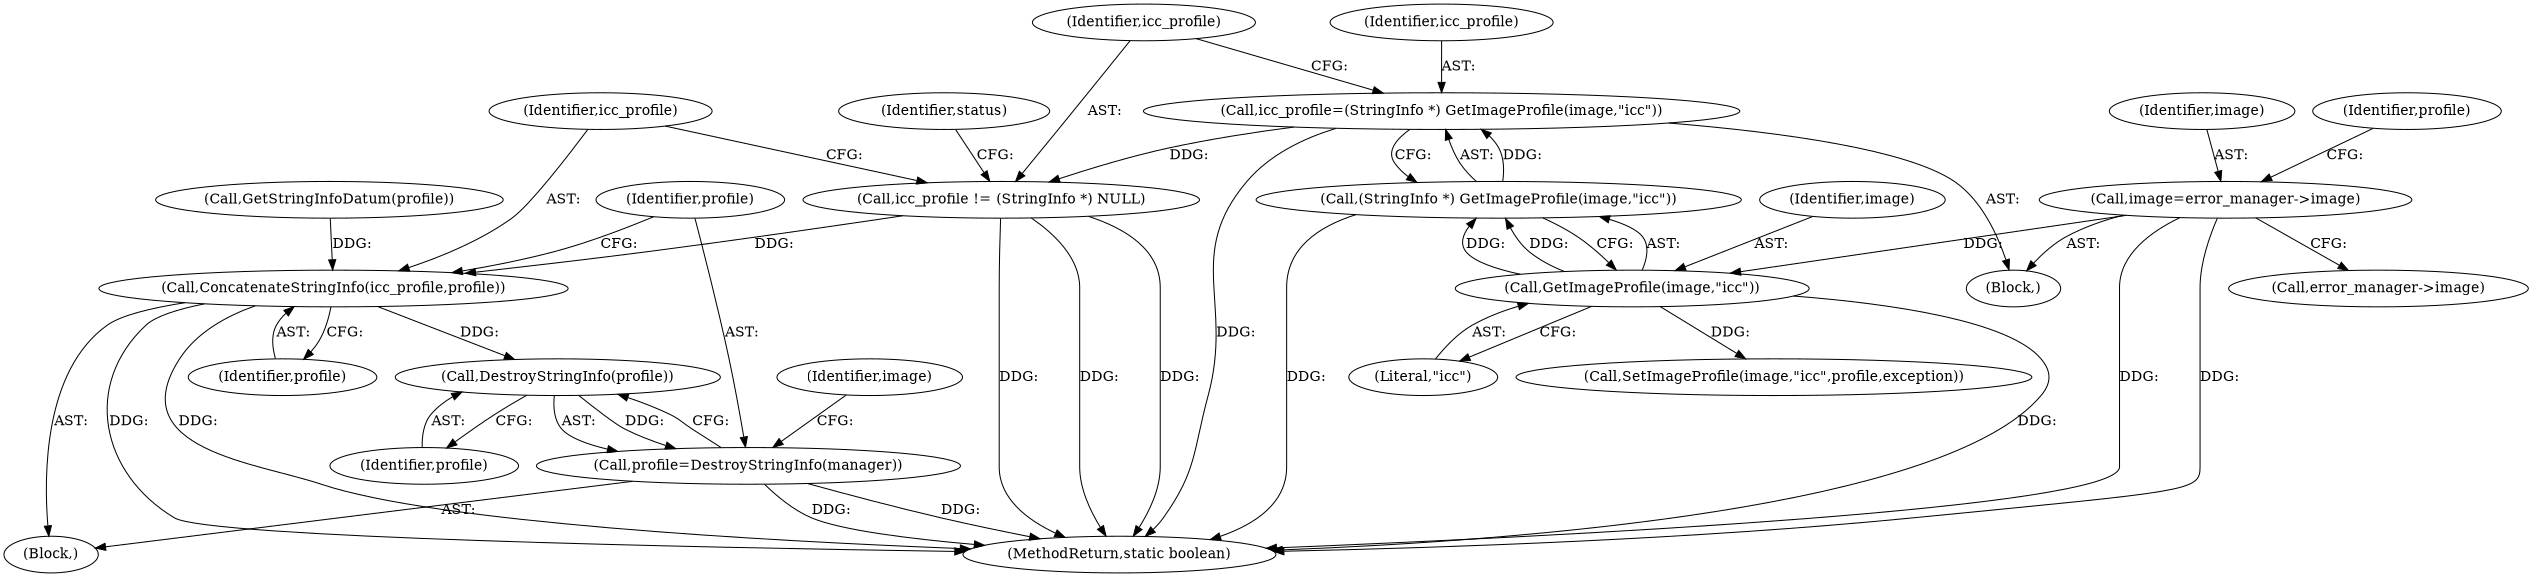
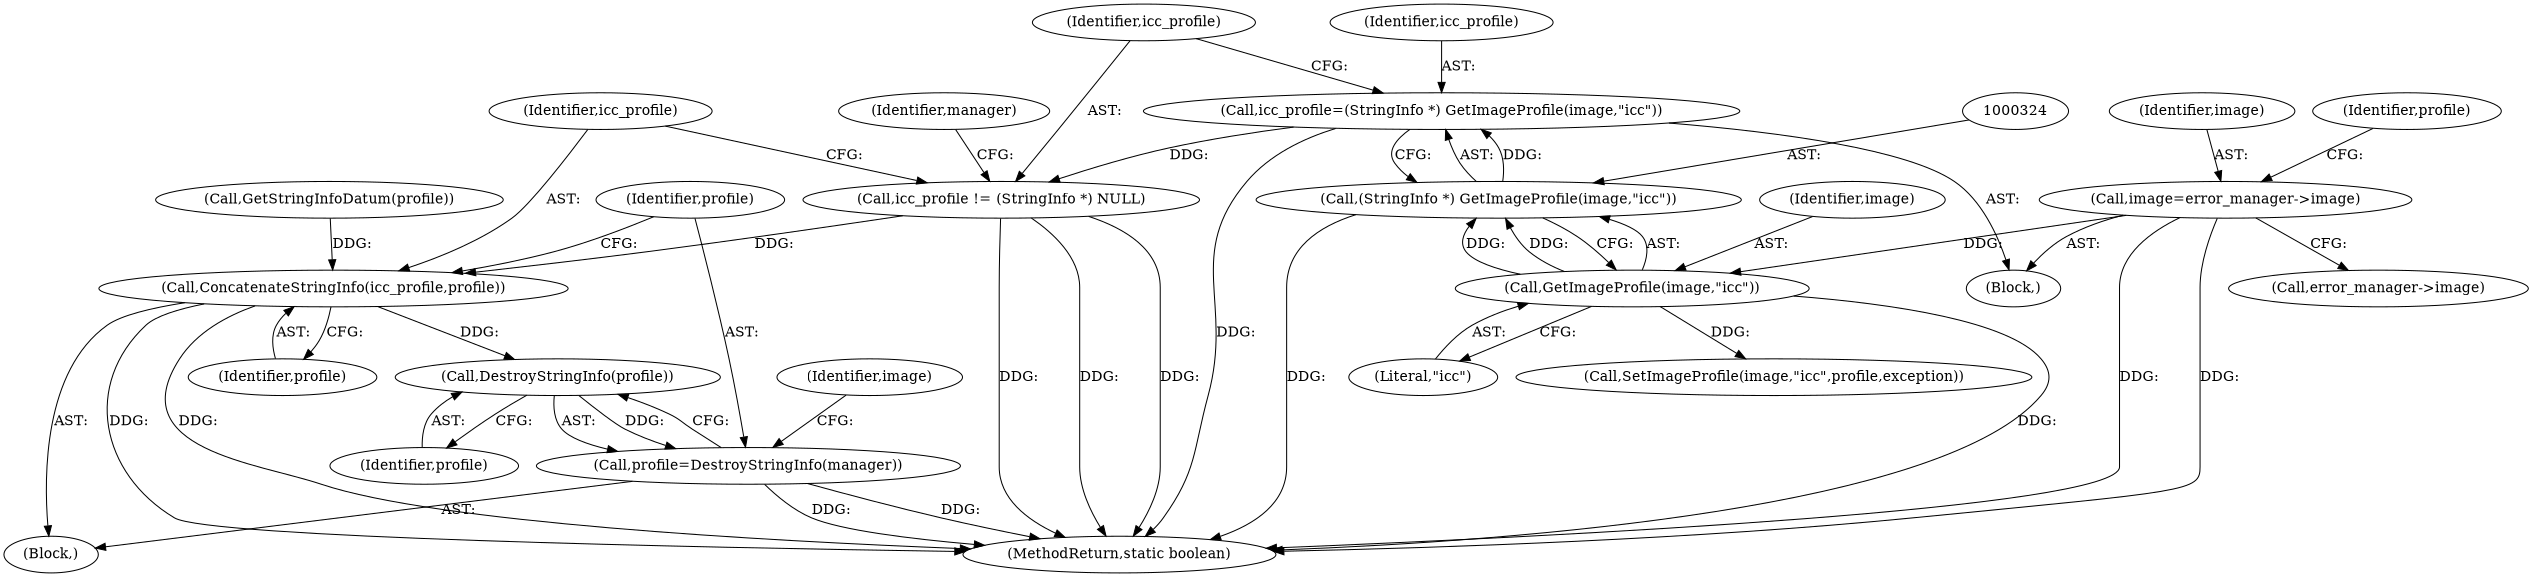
node "(Identifier,status)": label "(Identifier,status)" -> "(Identifier,manager)"
node "1000324": added
